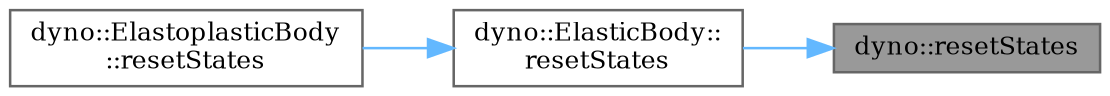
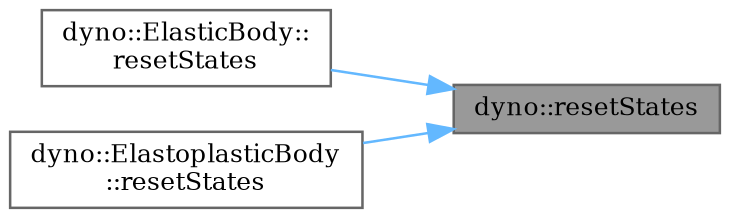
edge "dyno::ElastoplasticBody ::resetStates" -> "dyno::ElasticBody:: resetStates": now "dyno::ElastoplasticBody ::resetStates" -> "dyno::resetStates"
